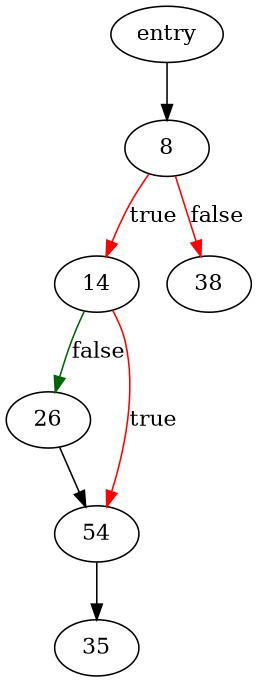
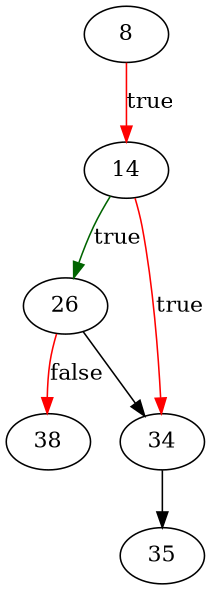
node "entry": removed
edge "8" -> "38": now "26" -> "38"
edge "14" -> "26": label "false" -> "true"
node "54": label "54" -> "34"
